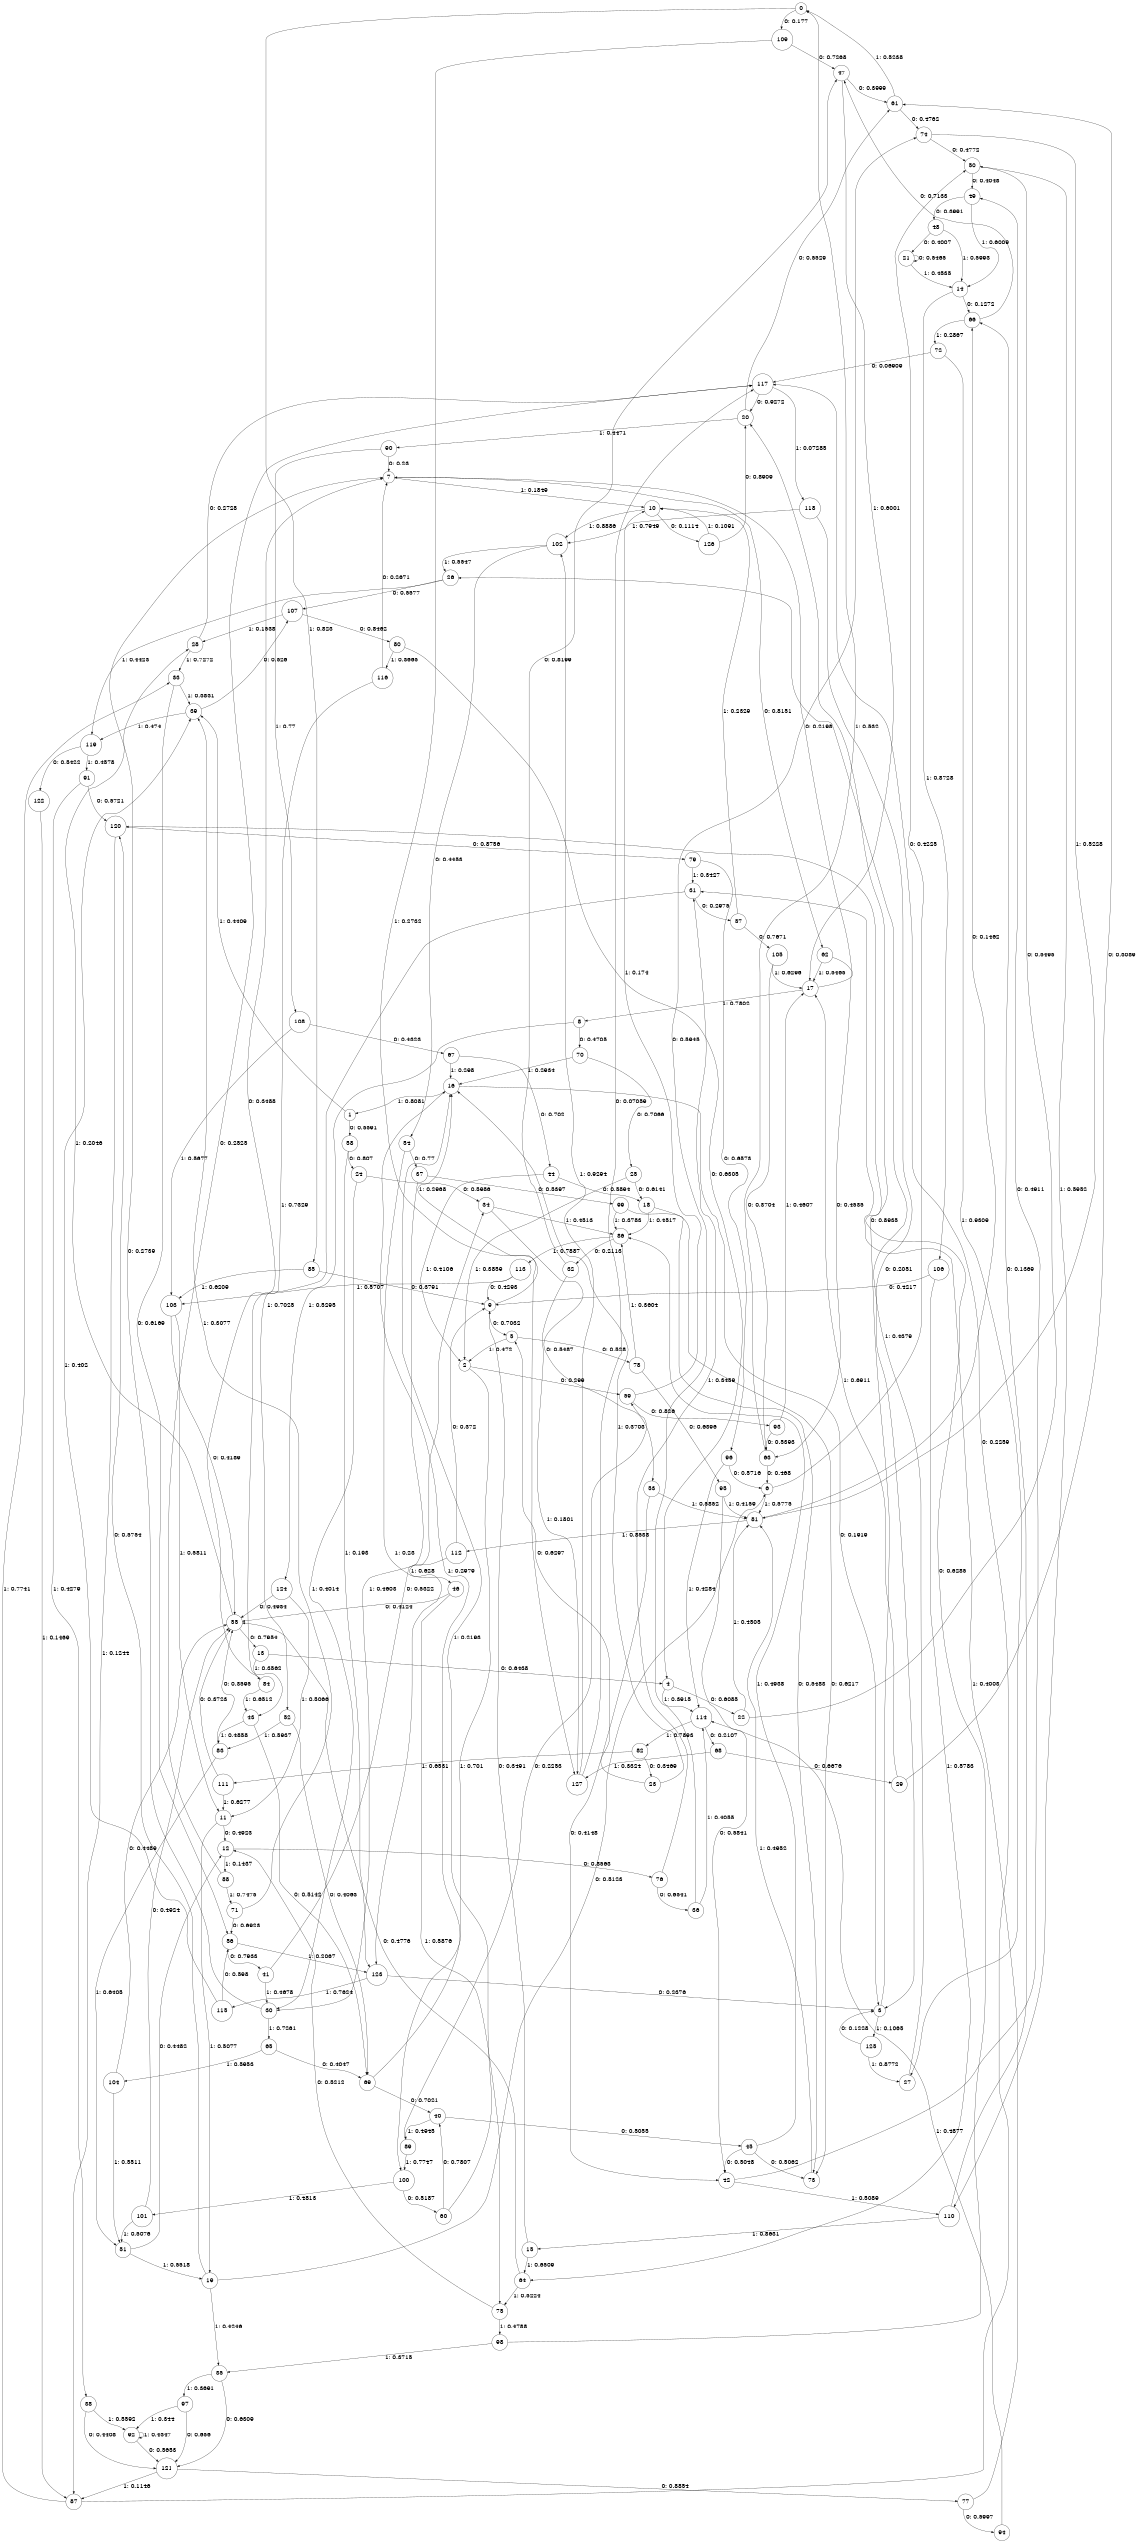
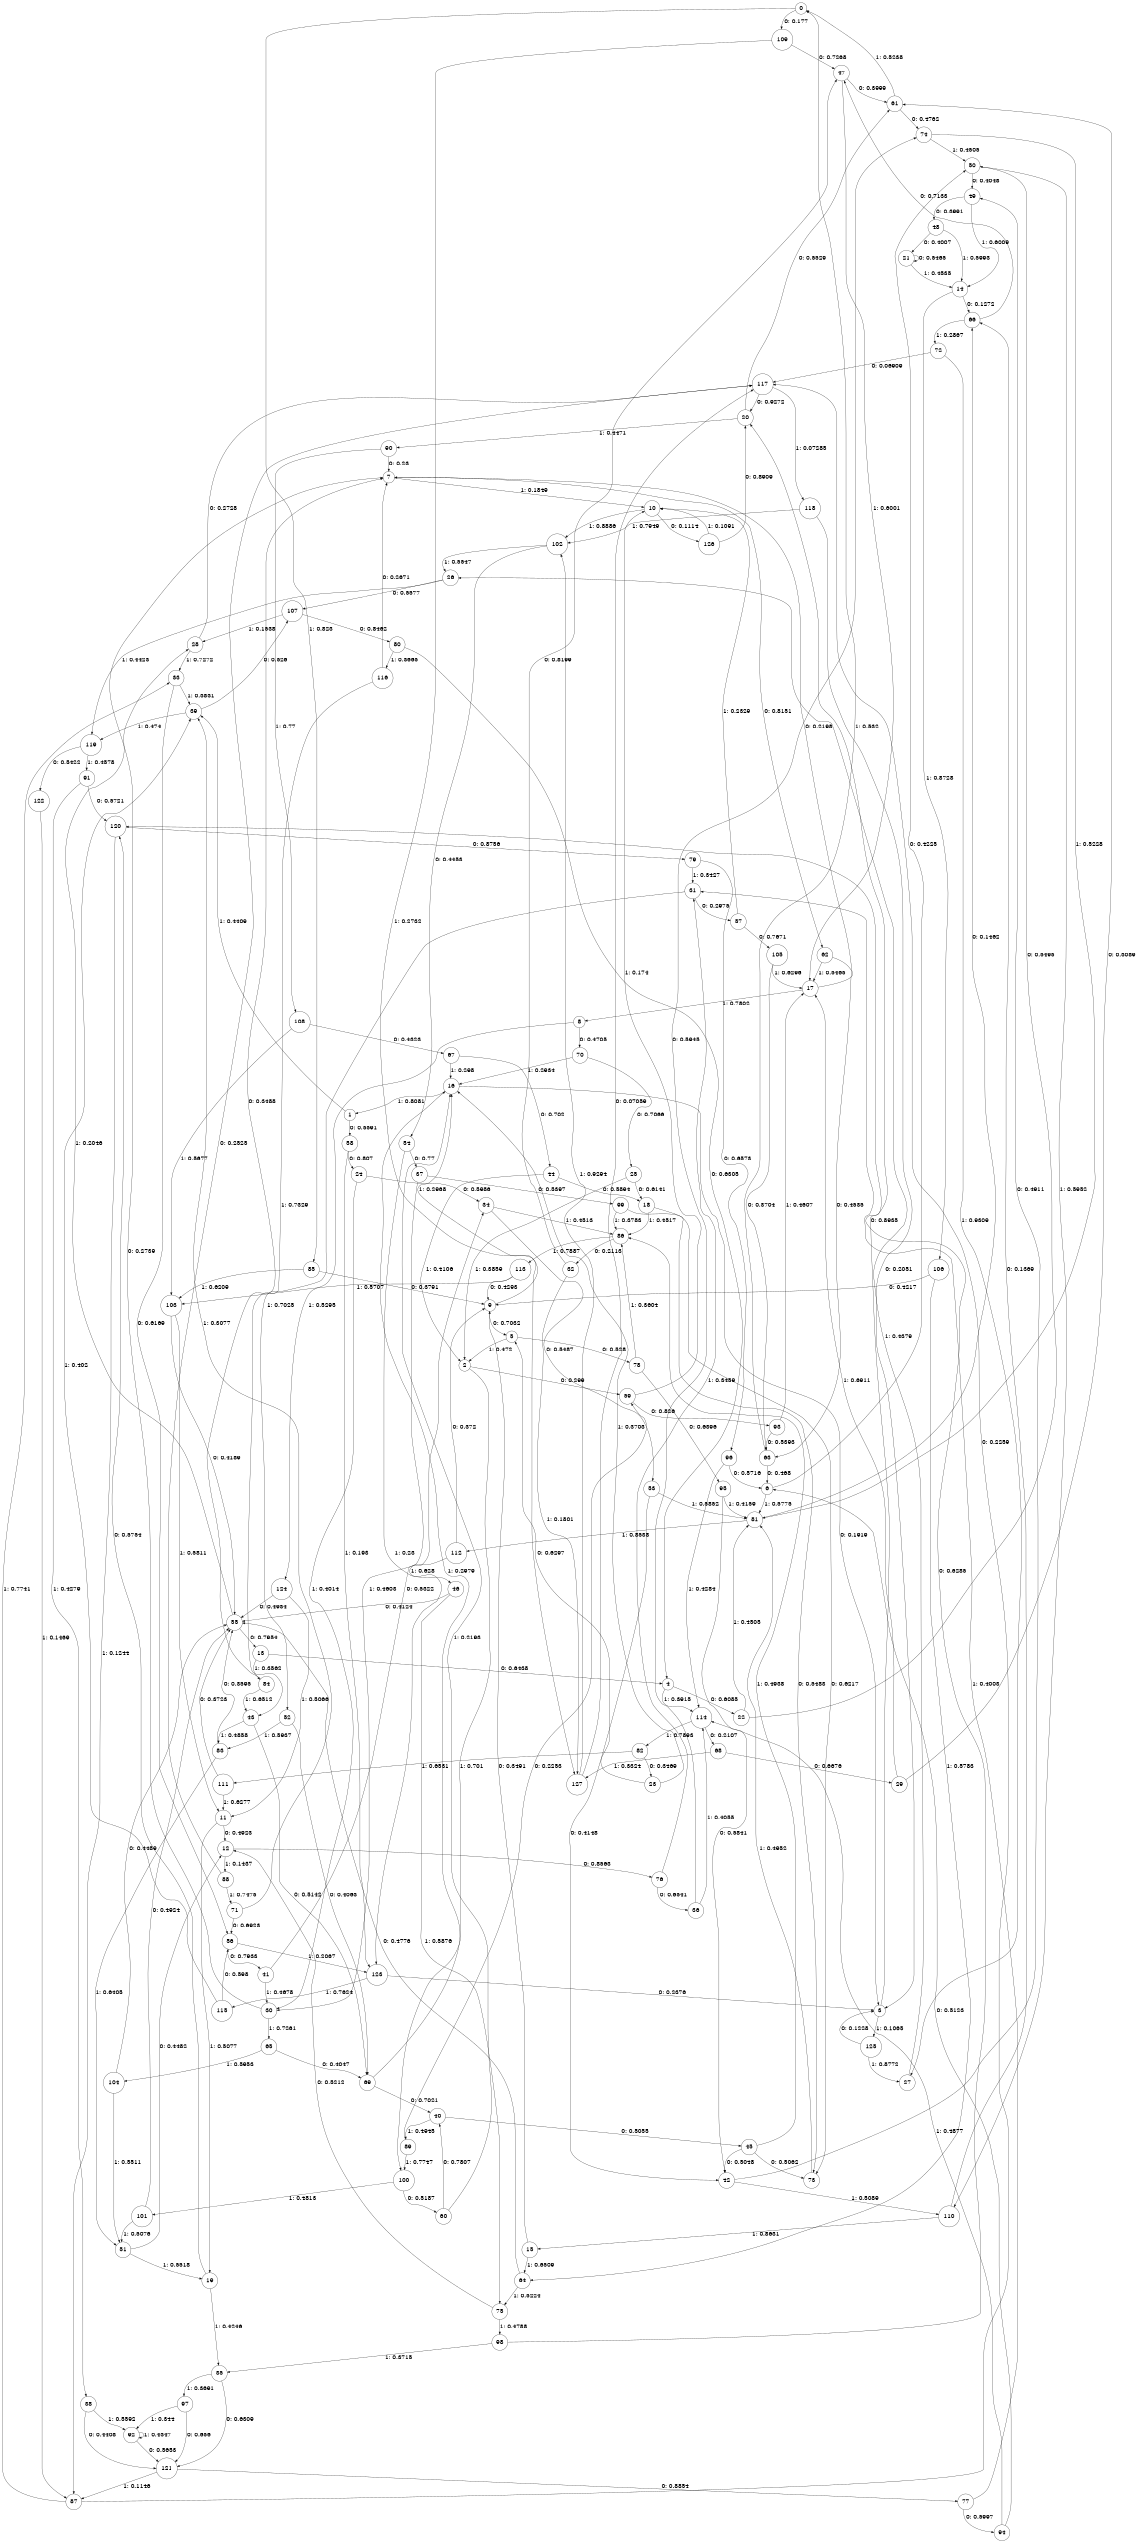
edge "74" -> "50": label "0: 0.4772   " -> "1: 0.4505   "
edge "19" -> "6": now "94" -> "6"
